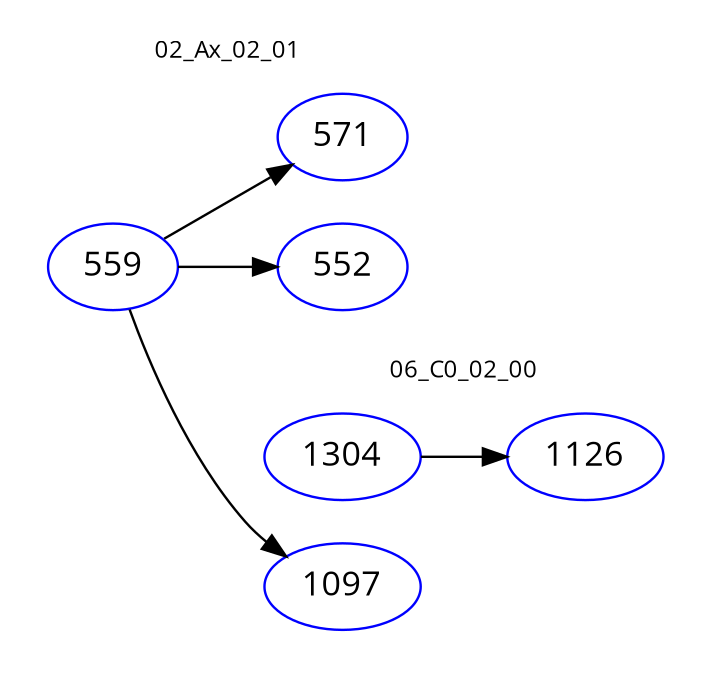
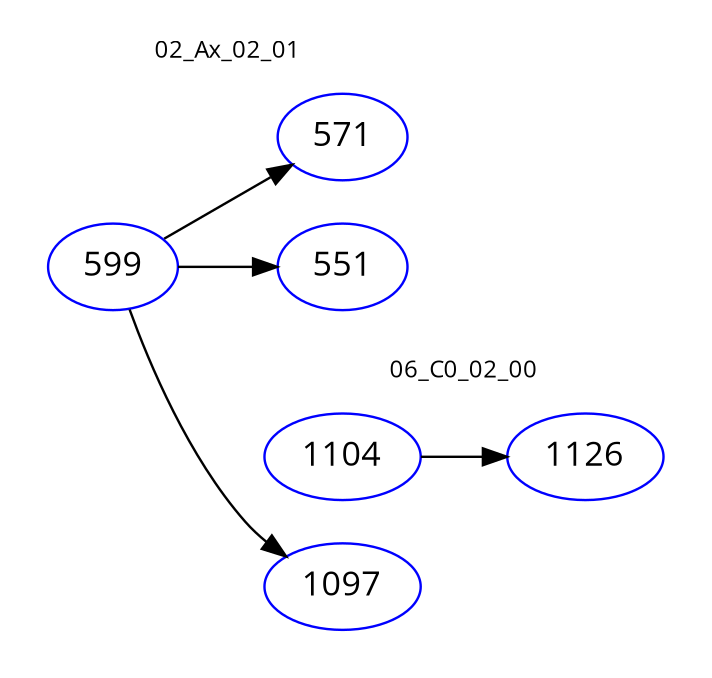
node "559": label "559" -> "599"
node "552": label "552" -> "551"
node "1304": label "1304" -> "1104"
